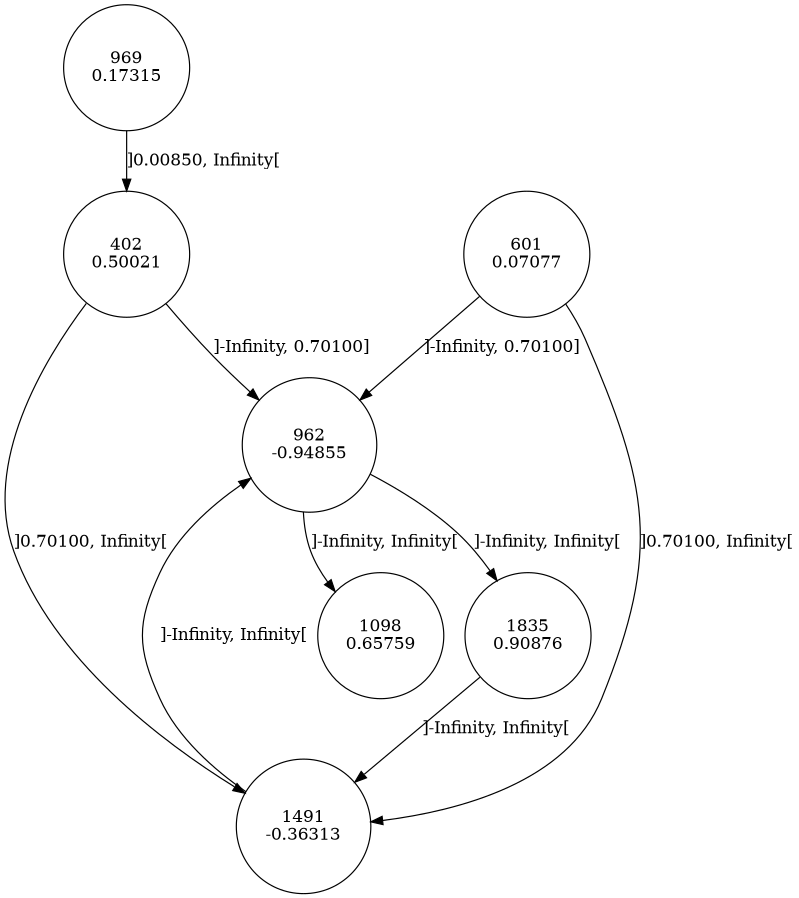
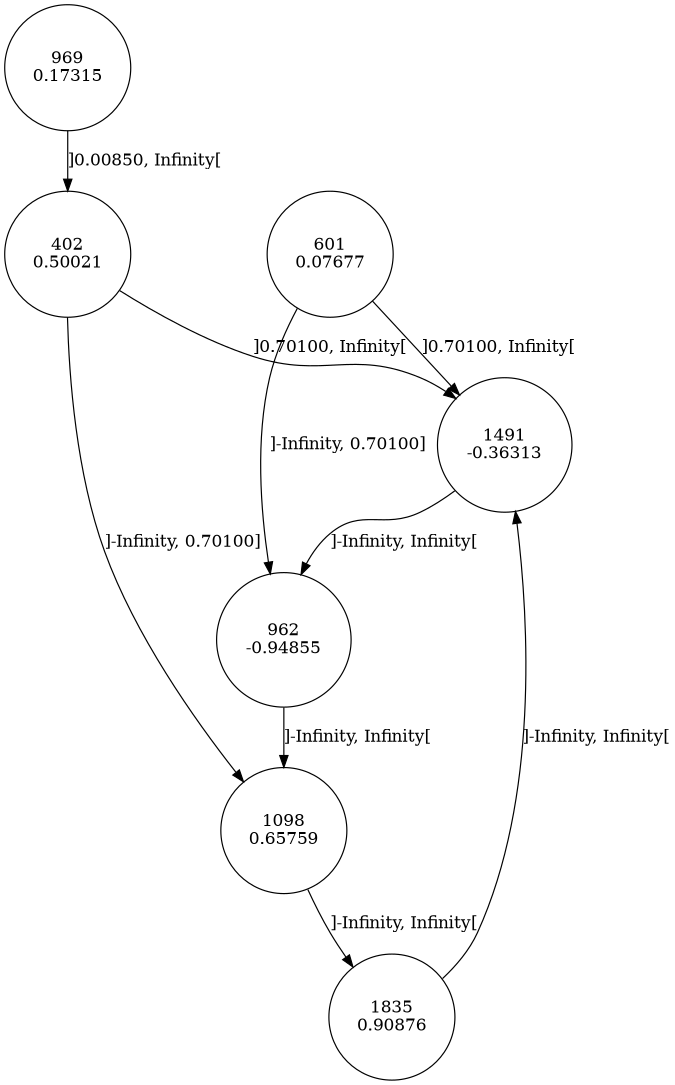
node "601 0.07077": label "601 0.07077" -> "601 0.07677"
edge "402 0.50021" -> "962 -0.94855": now "402 0.50021" -> "1098 0.65759"
edge "962 -0.94855" -> "1835 0.90876": now "1098 0.65759" -> "1835 0.90876"
